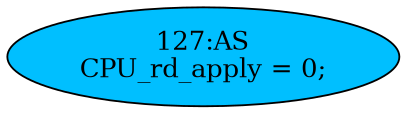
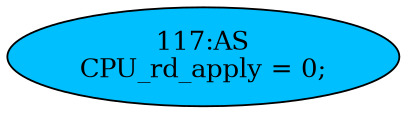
node "127:AS CPU_rd_apply = 0;": label "127:AS CPU_rd_apply = 0;" -> "117:AS CPU_rd_apply = 0;"
